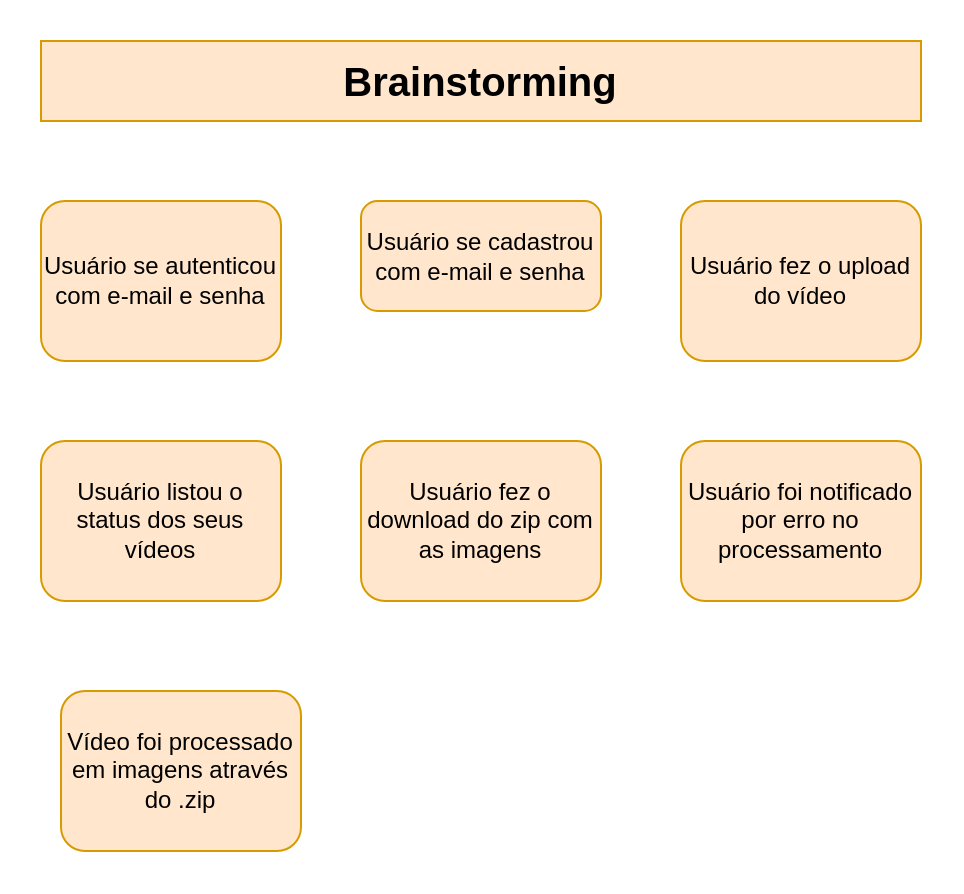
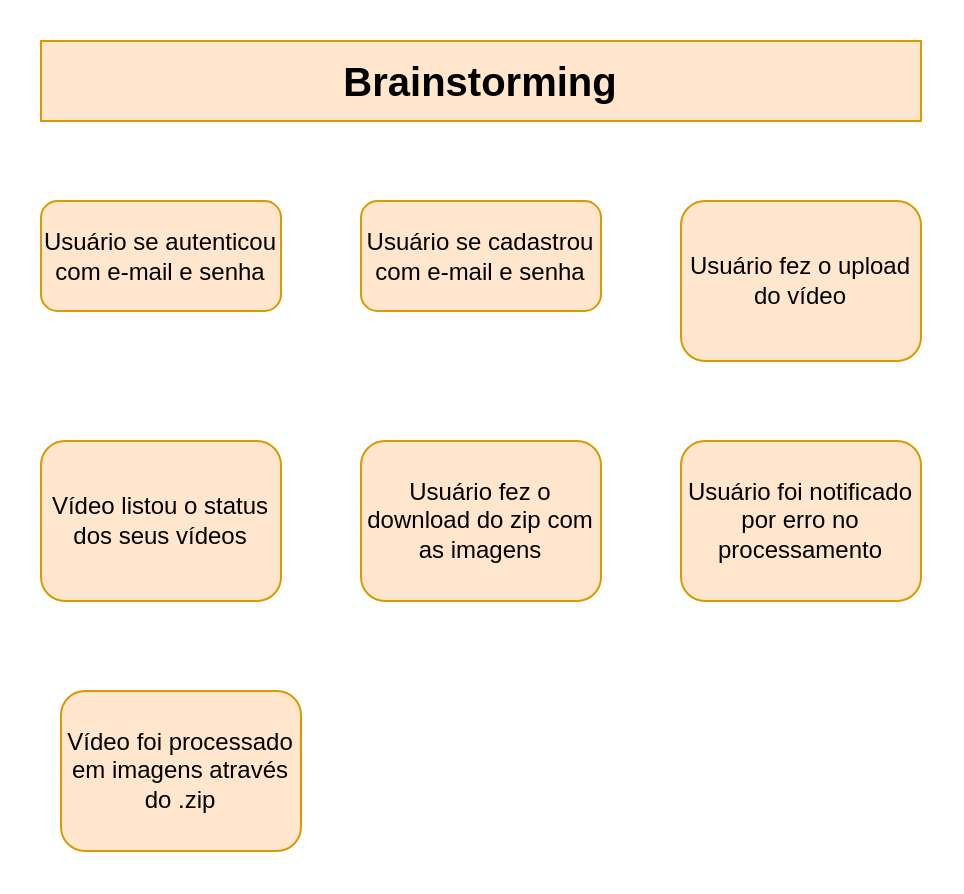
node "Usuário se autenticou com e-mail e senha": size 240x160 -> 240x110
node "Usuário listou o status dos seus vídeos": label "Usuário listou o status dos seus vídeos" -> "Vídeo listou o status dos seus vídeos"
